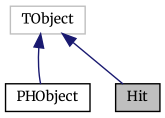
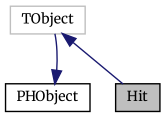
edge "PHObject" -> "TObject": reversed
